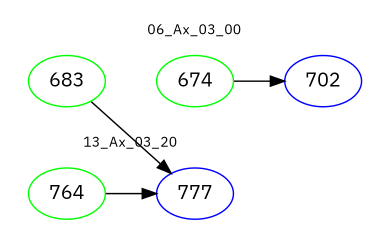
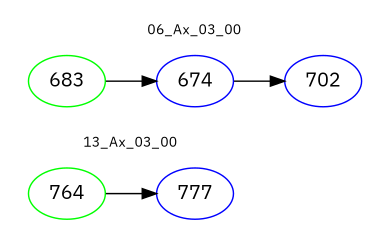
node "674": color green -> blue
edge "683" -> "777": now "683" -> "674"
cluster "13_Ax_03_20": label "13_Ax_03_20" -> "13_Ax_03_00"
